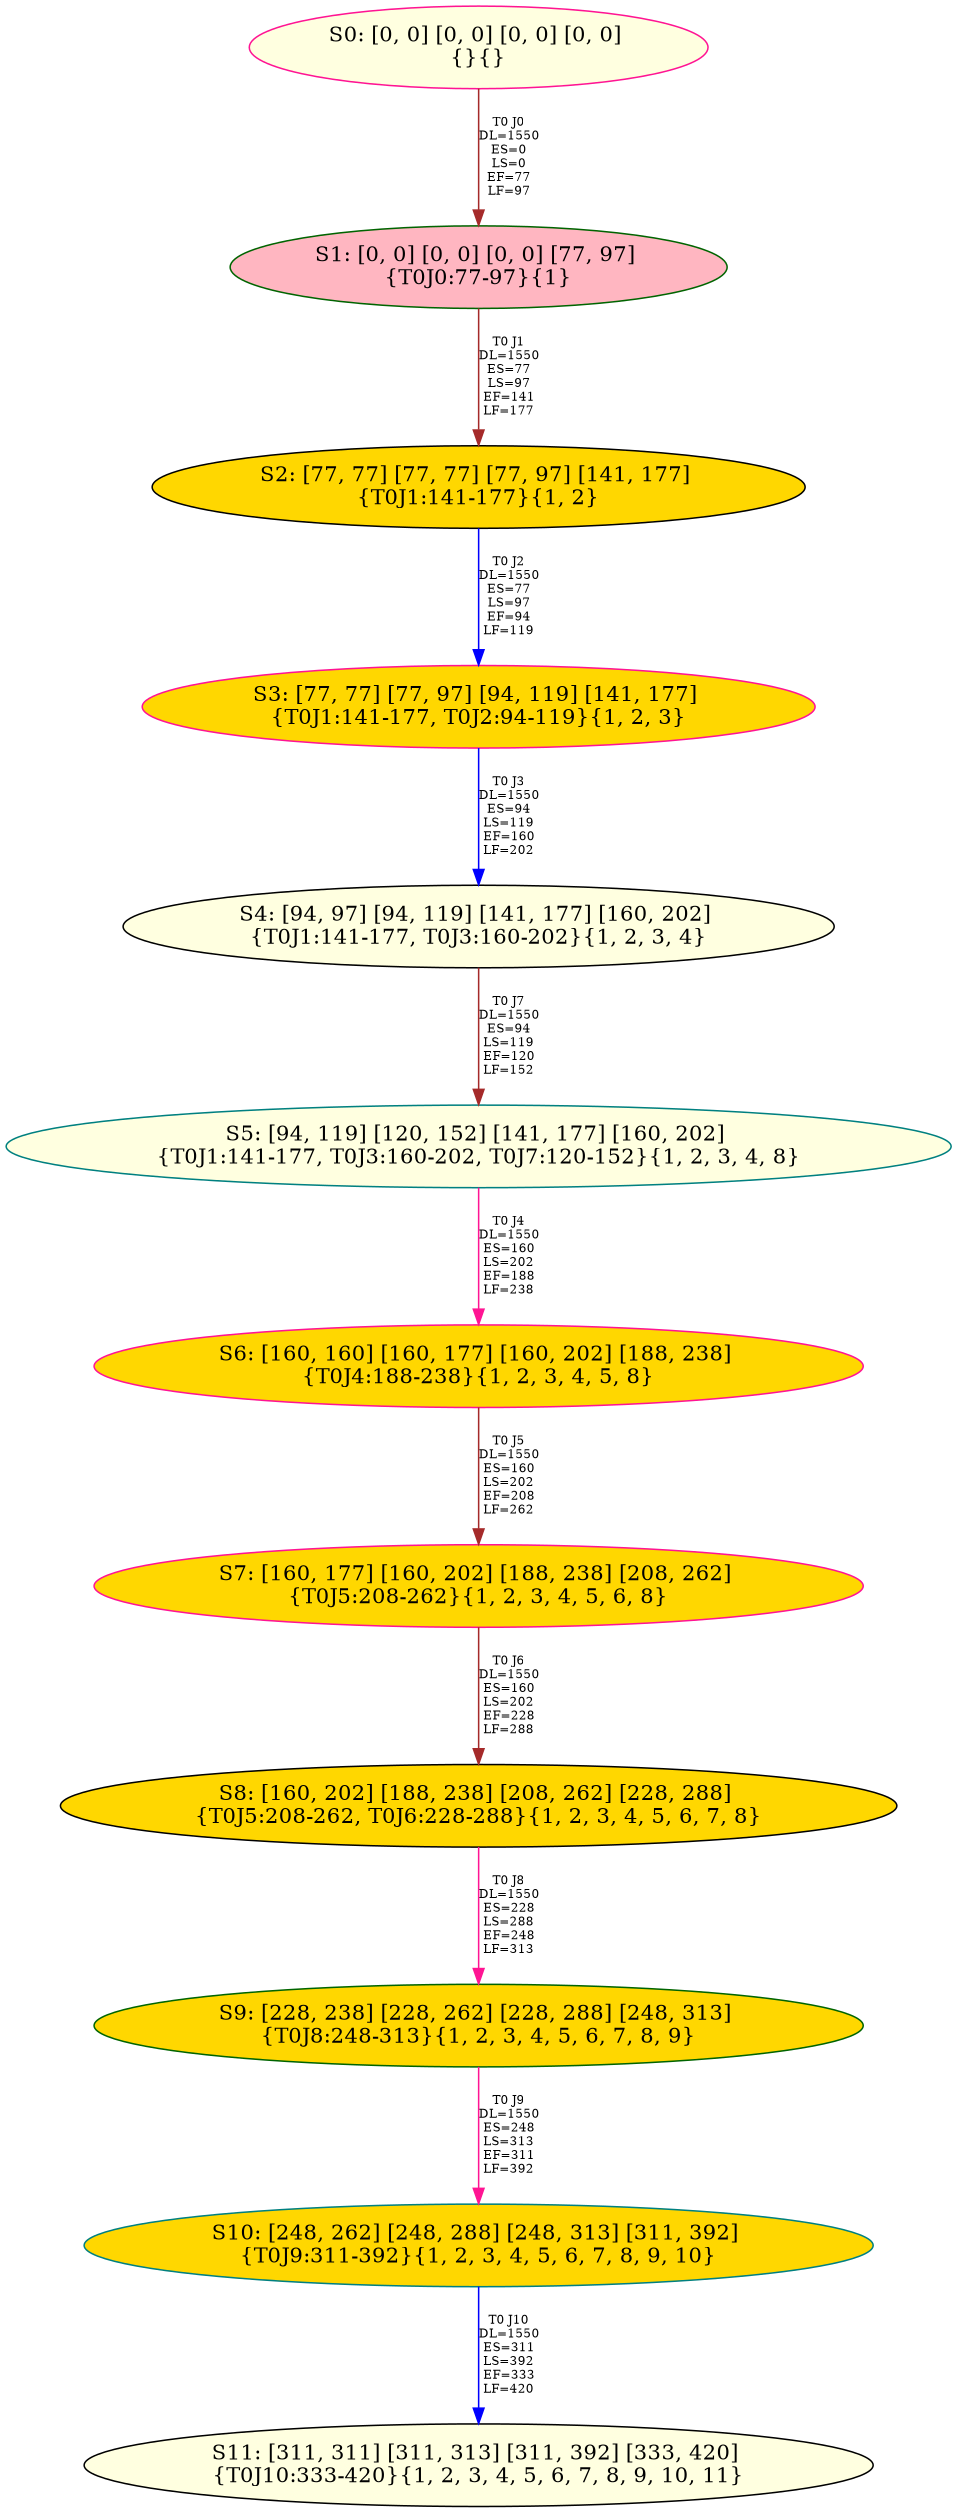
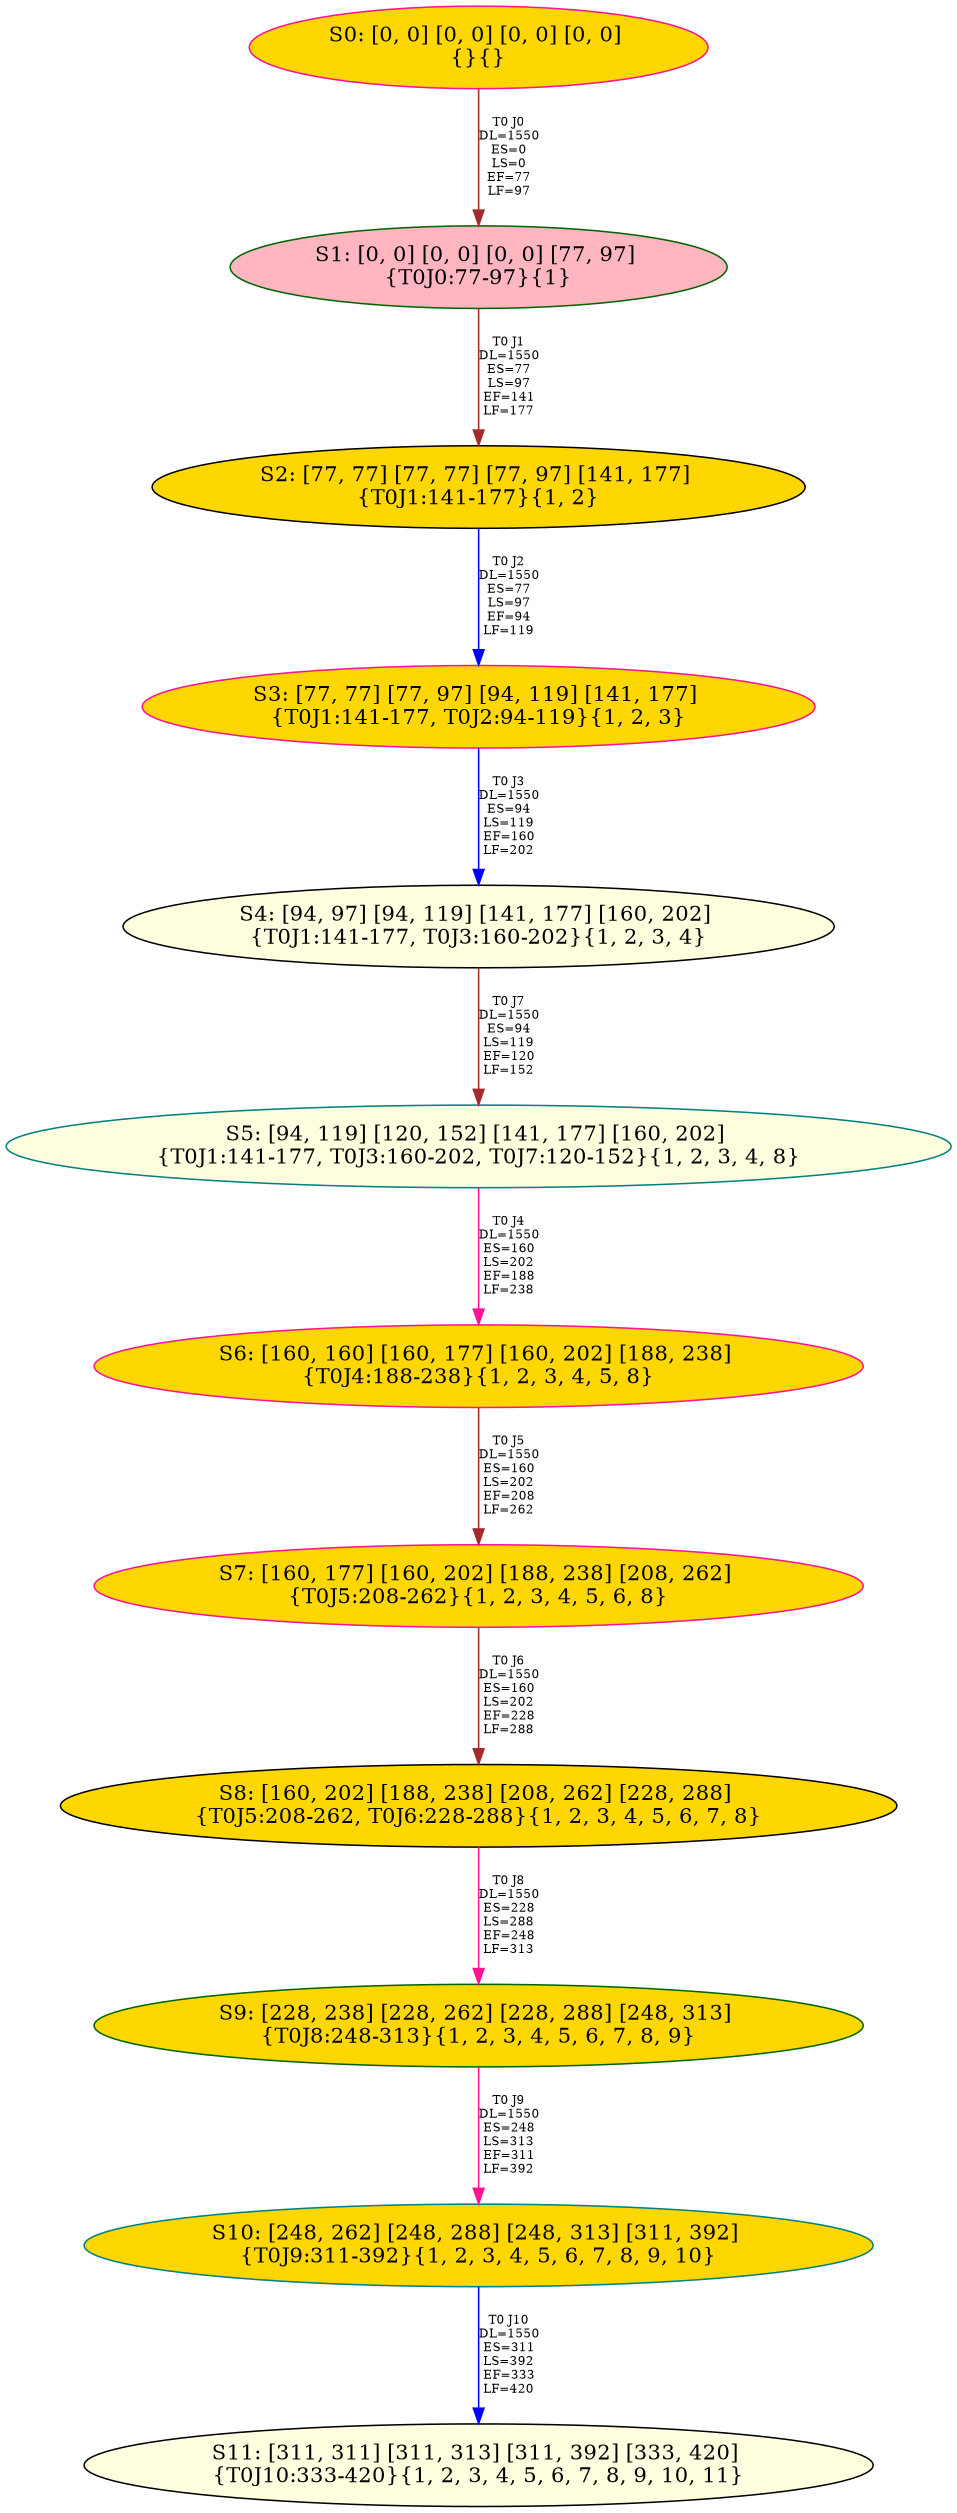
node "S0: [0, 0] [0, 0] [0, 0] [0, 0] {}{}": fillcolor lightyellow -> gold
